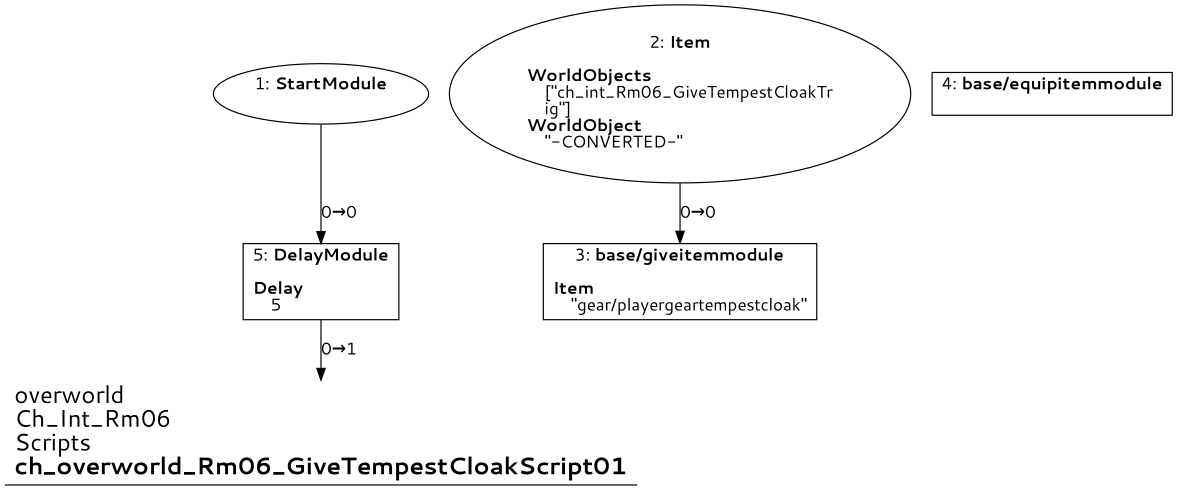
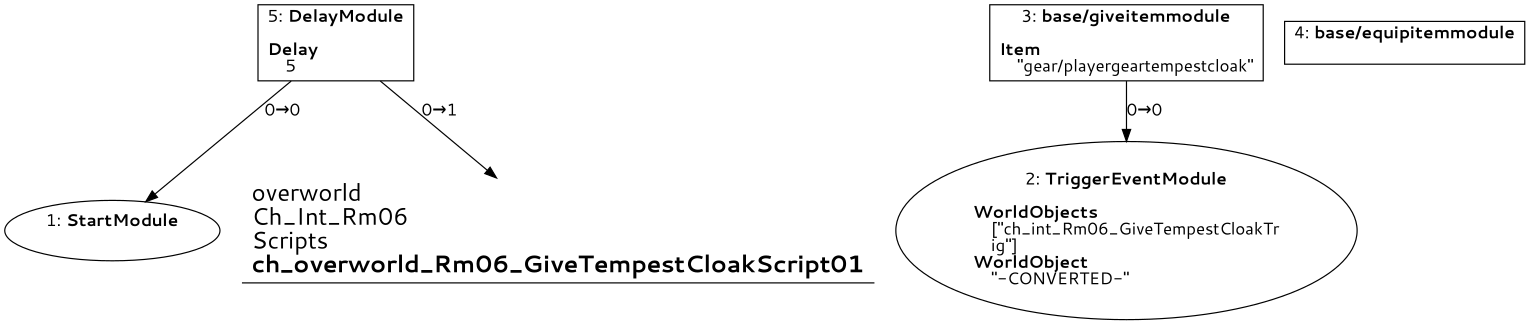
node "2:": text "Item" -> "TriggerEventModule"
edge "1:" -> "5:": reversed
edge "2:" -> "3:": reversed
